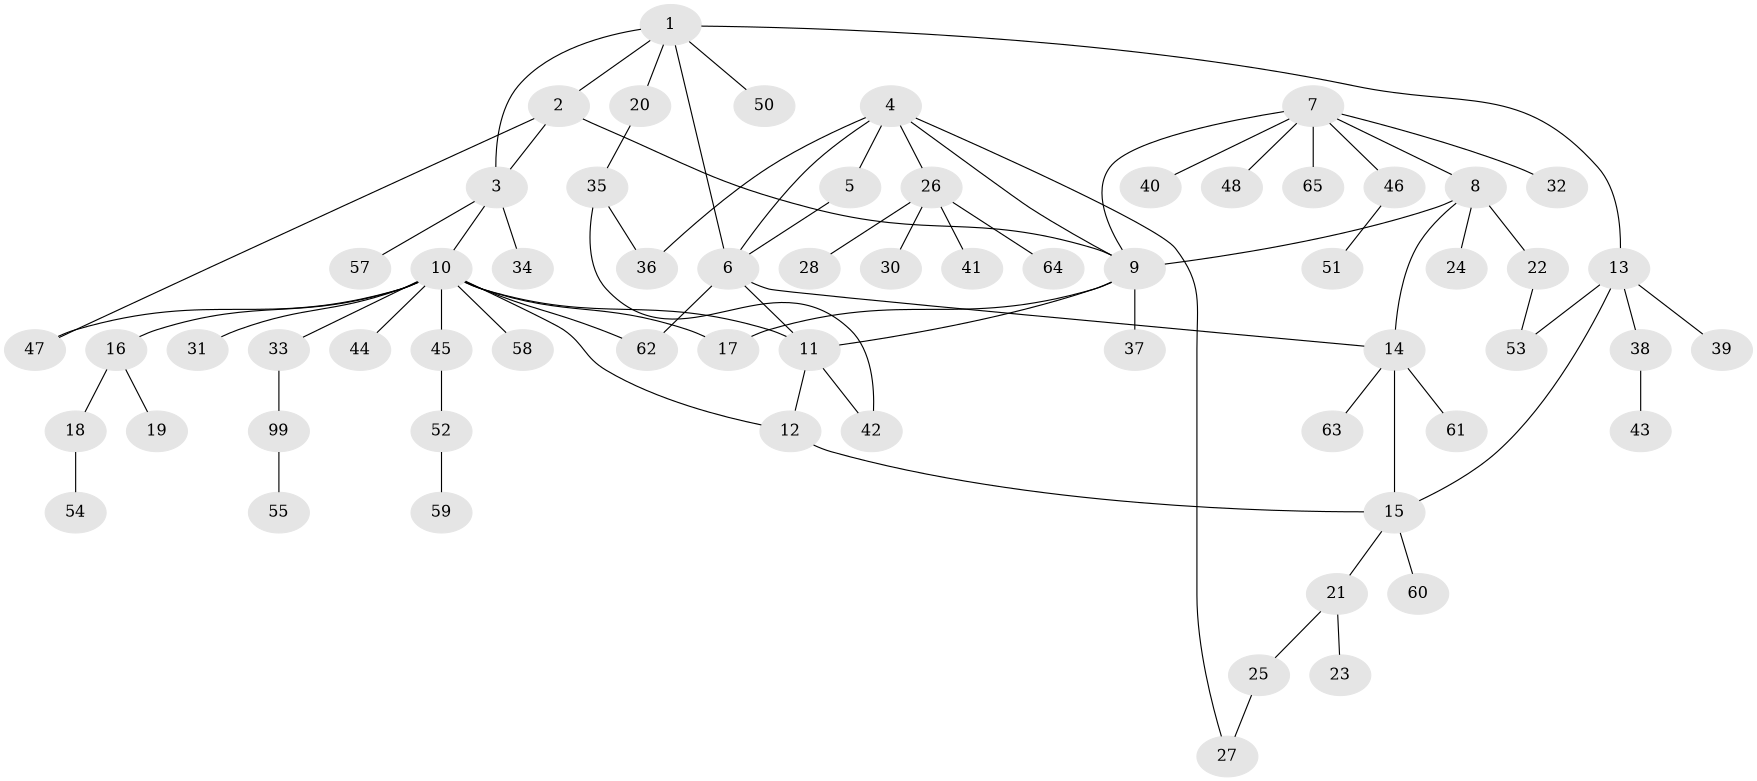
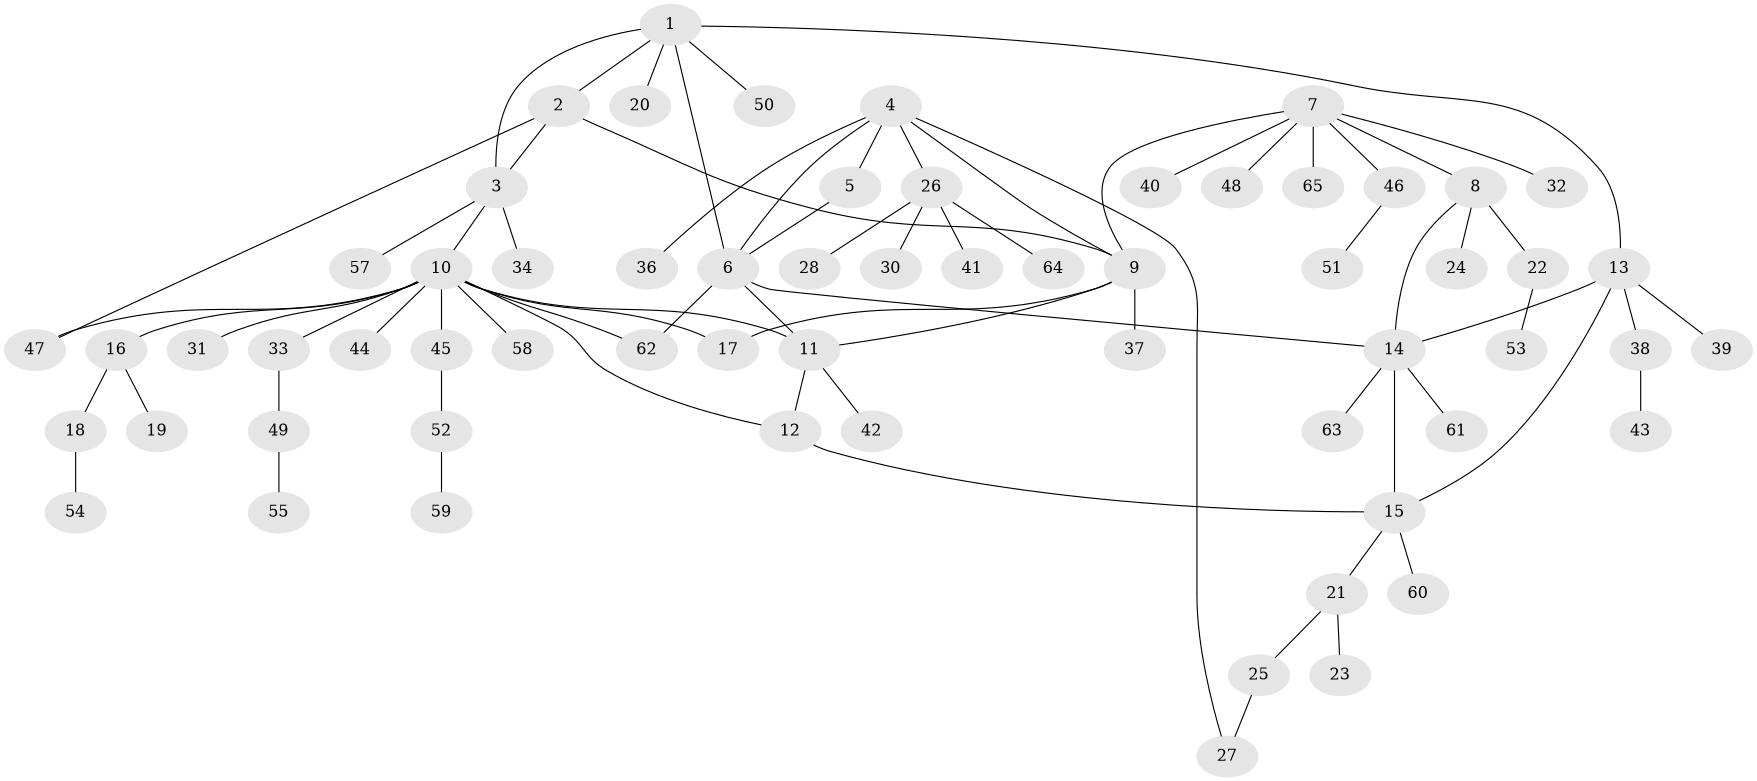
node "35": removed
edge "8" -- "9": removed
edge "13" -- "53": now "13" -- "14"
node "99": label "99" -> "49"
